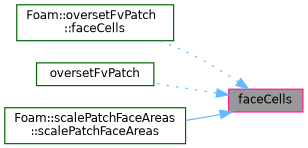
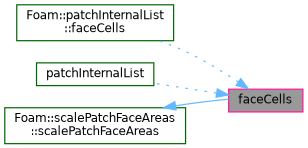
node "Foam::oversetFvPatch ::faceCells": label "Foam::oversetFvPatch ::faceCells" -> "Foam::patchInternalList ::faceCells"
node "oversetFvPatch": label "oversetFvPatch" -> "patchInternalList"
edge "Foam::scalePatchFaceAreas ::scalePatchFaceAreas" -> "faceCells": reversed
